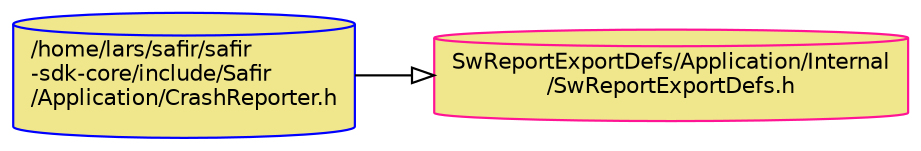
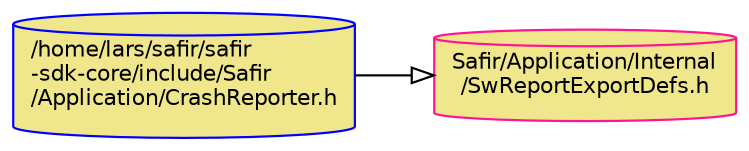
node "SwReportExportDefs/Application/Internal /SwReportExportDefs.h": label "SwReportExportDefs/Application/Internal /SwReportExportDefs.h" -> "Safir/Application/Internal /SwReportExportDefs.h"
